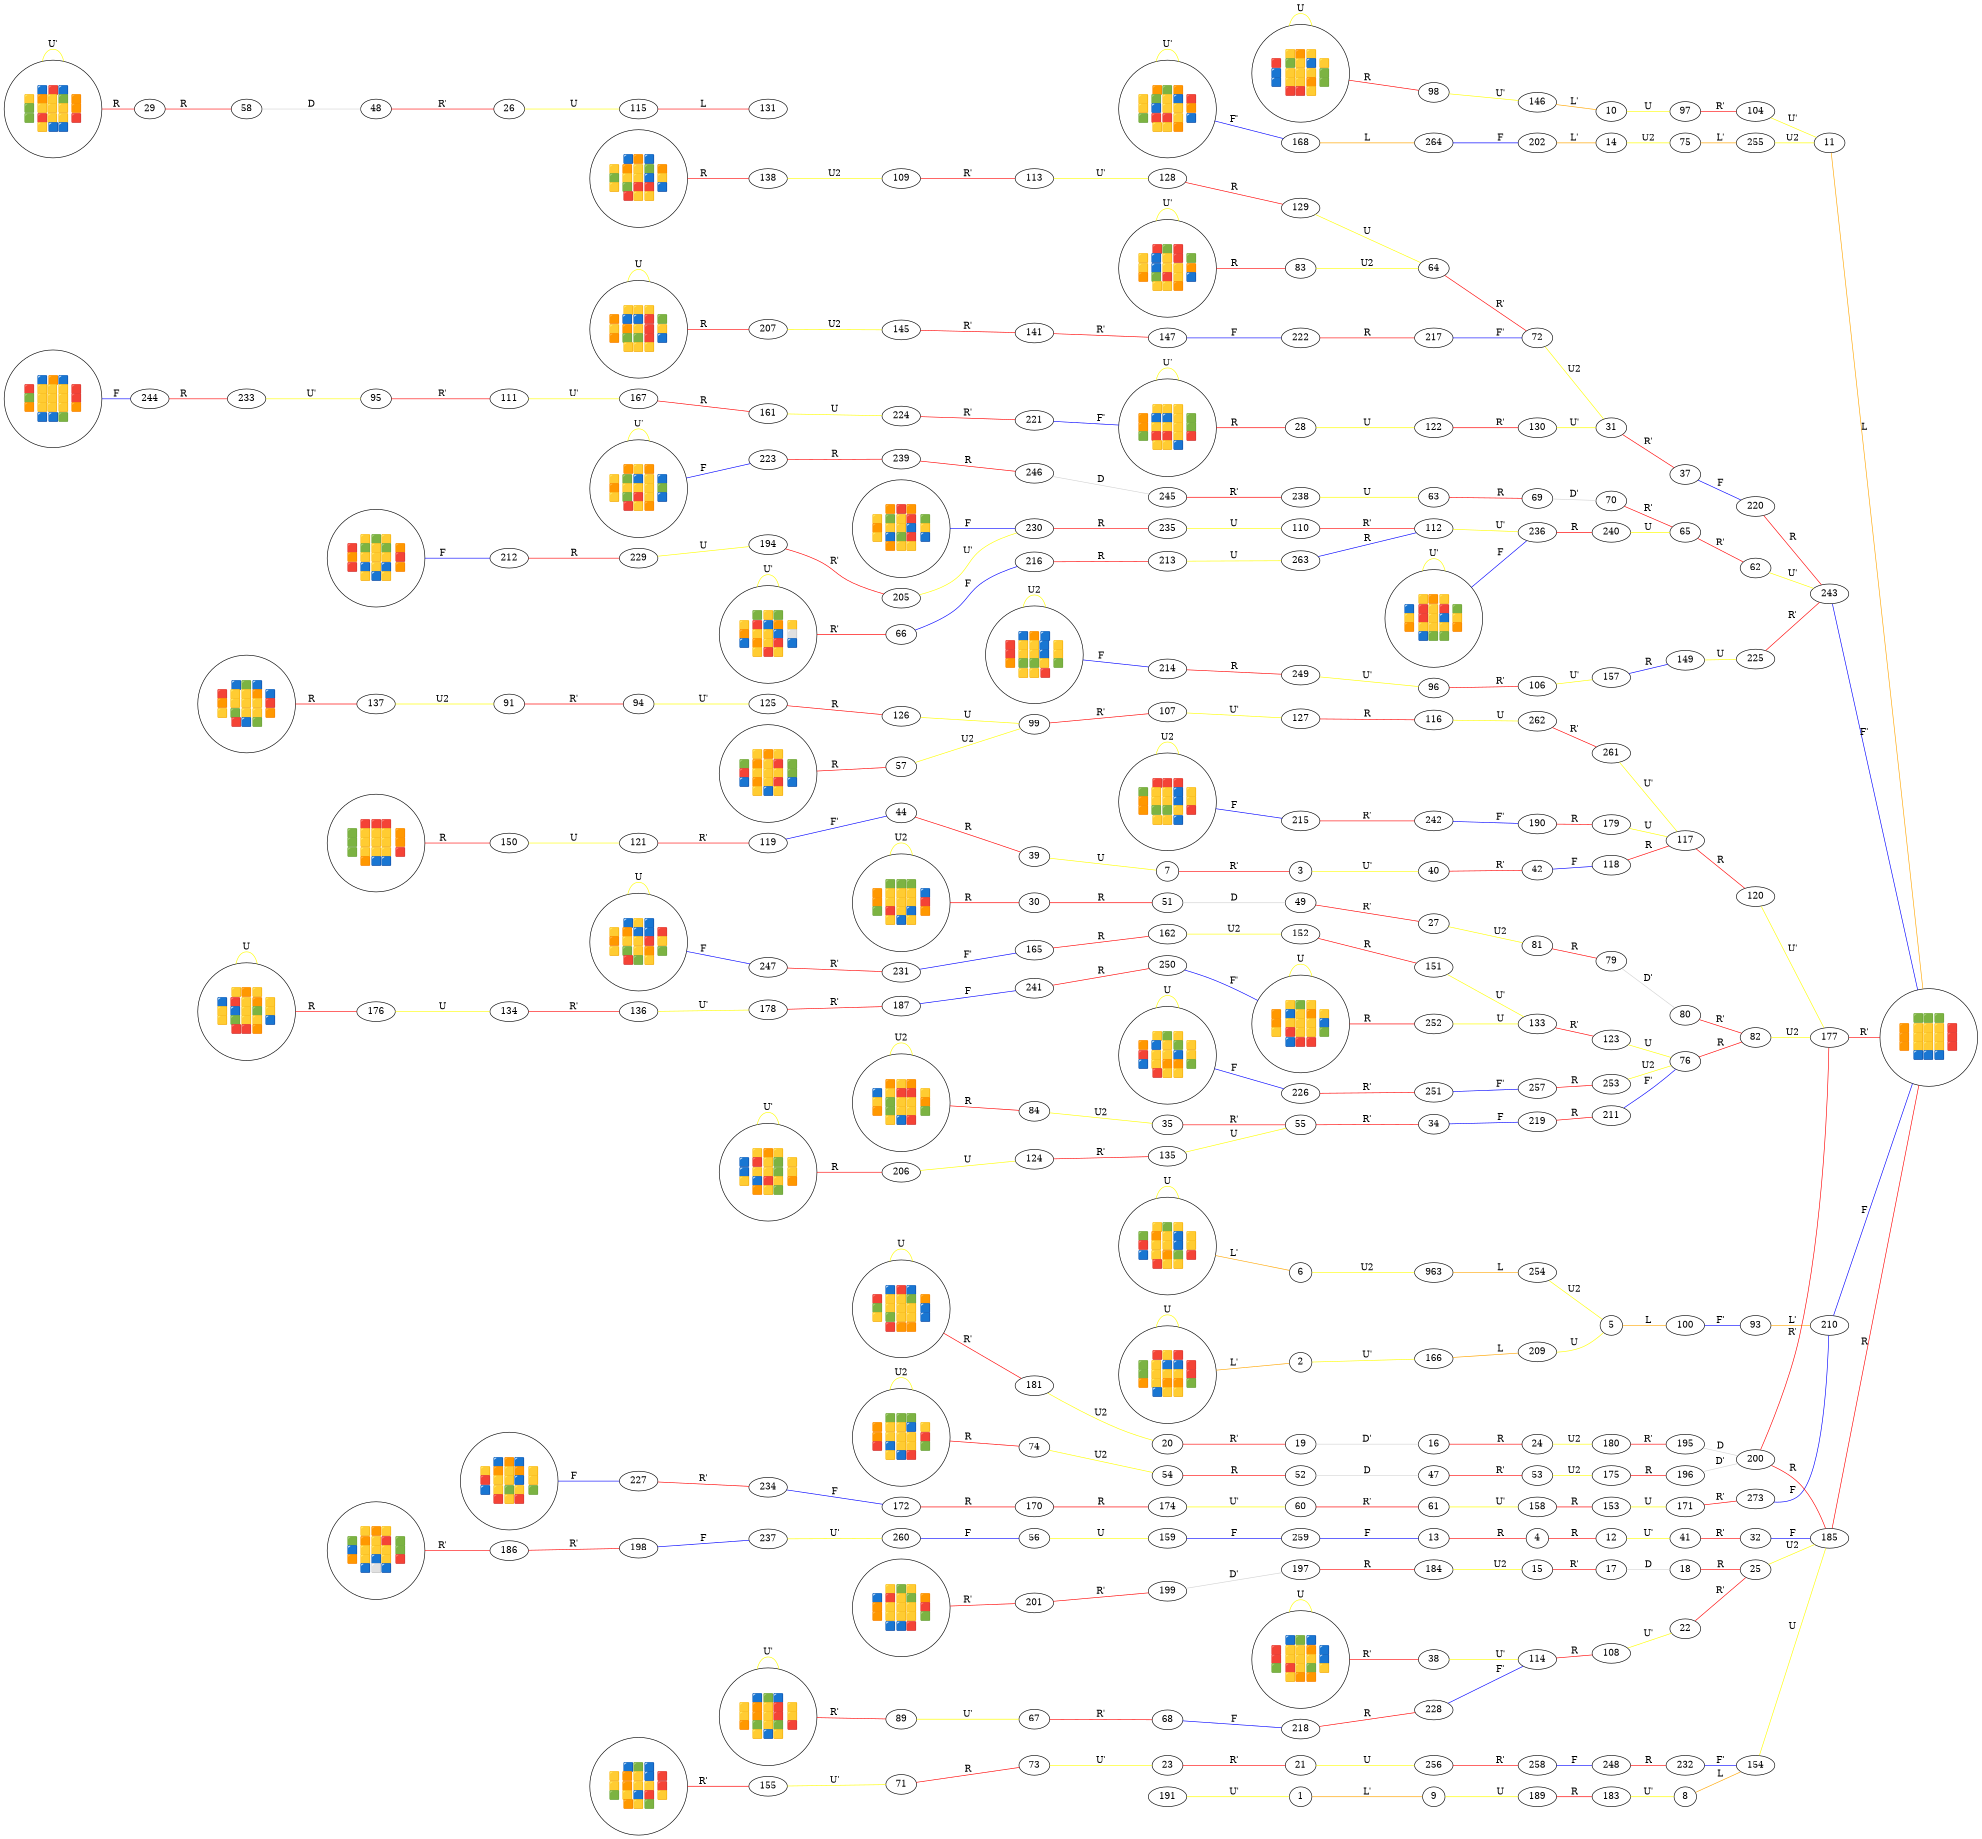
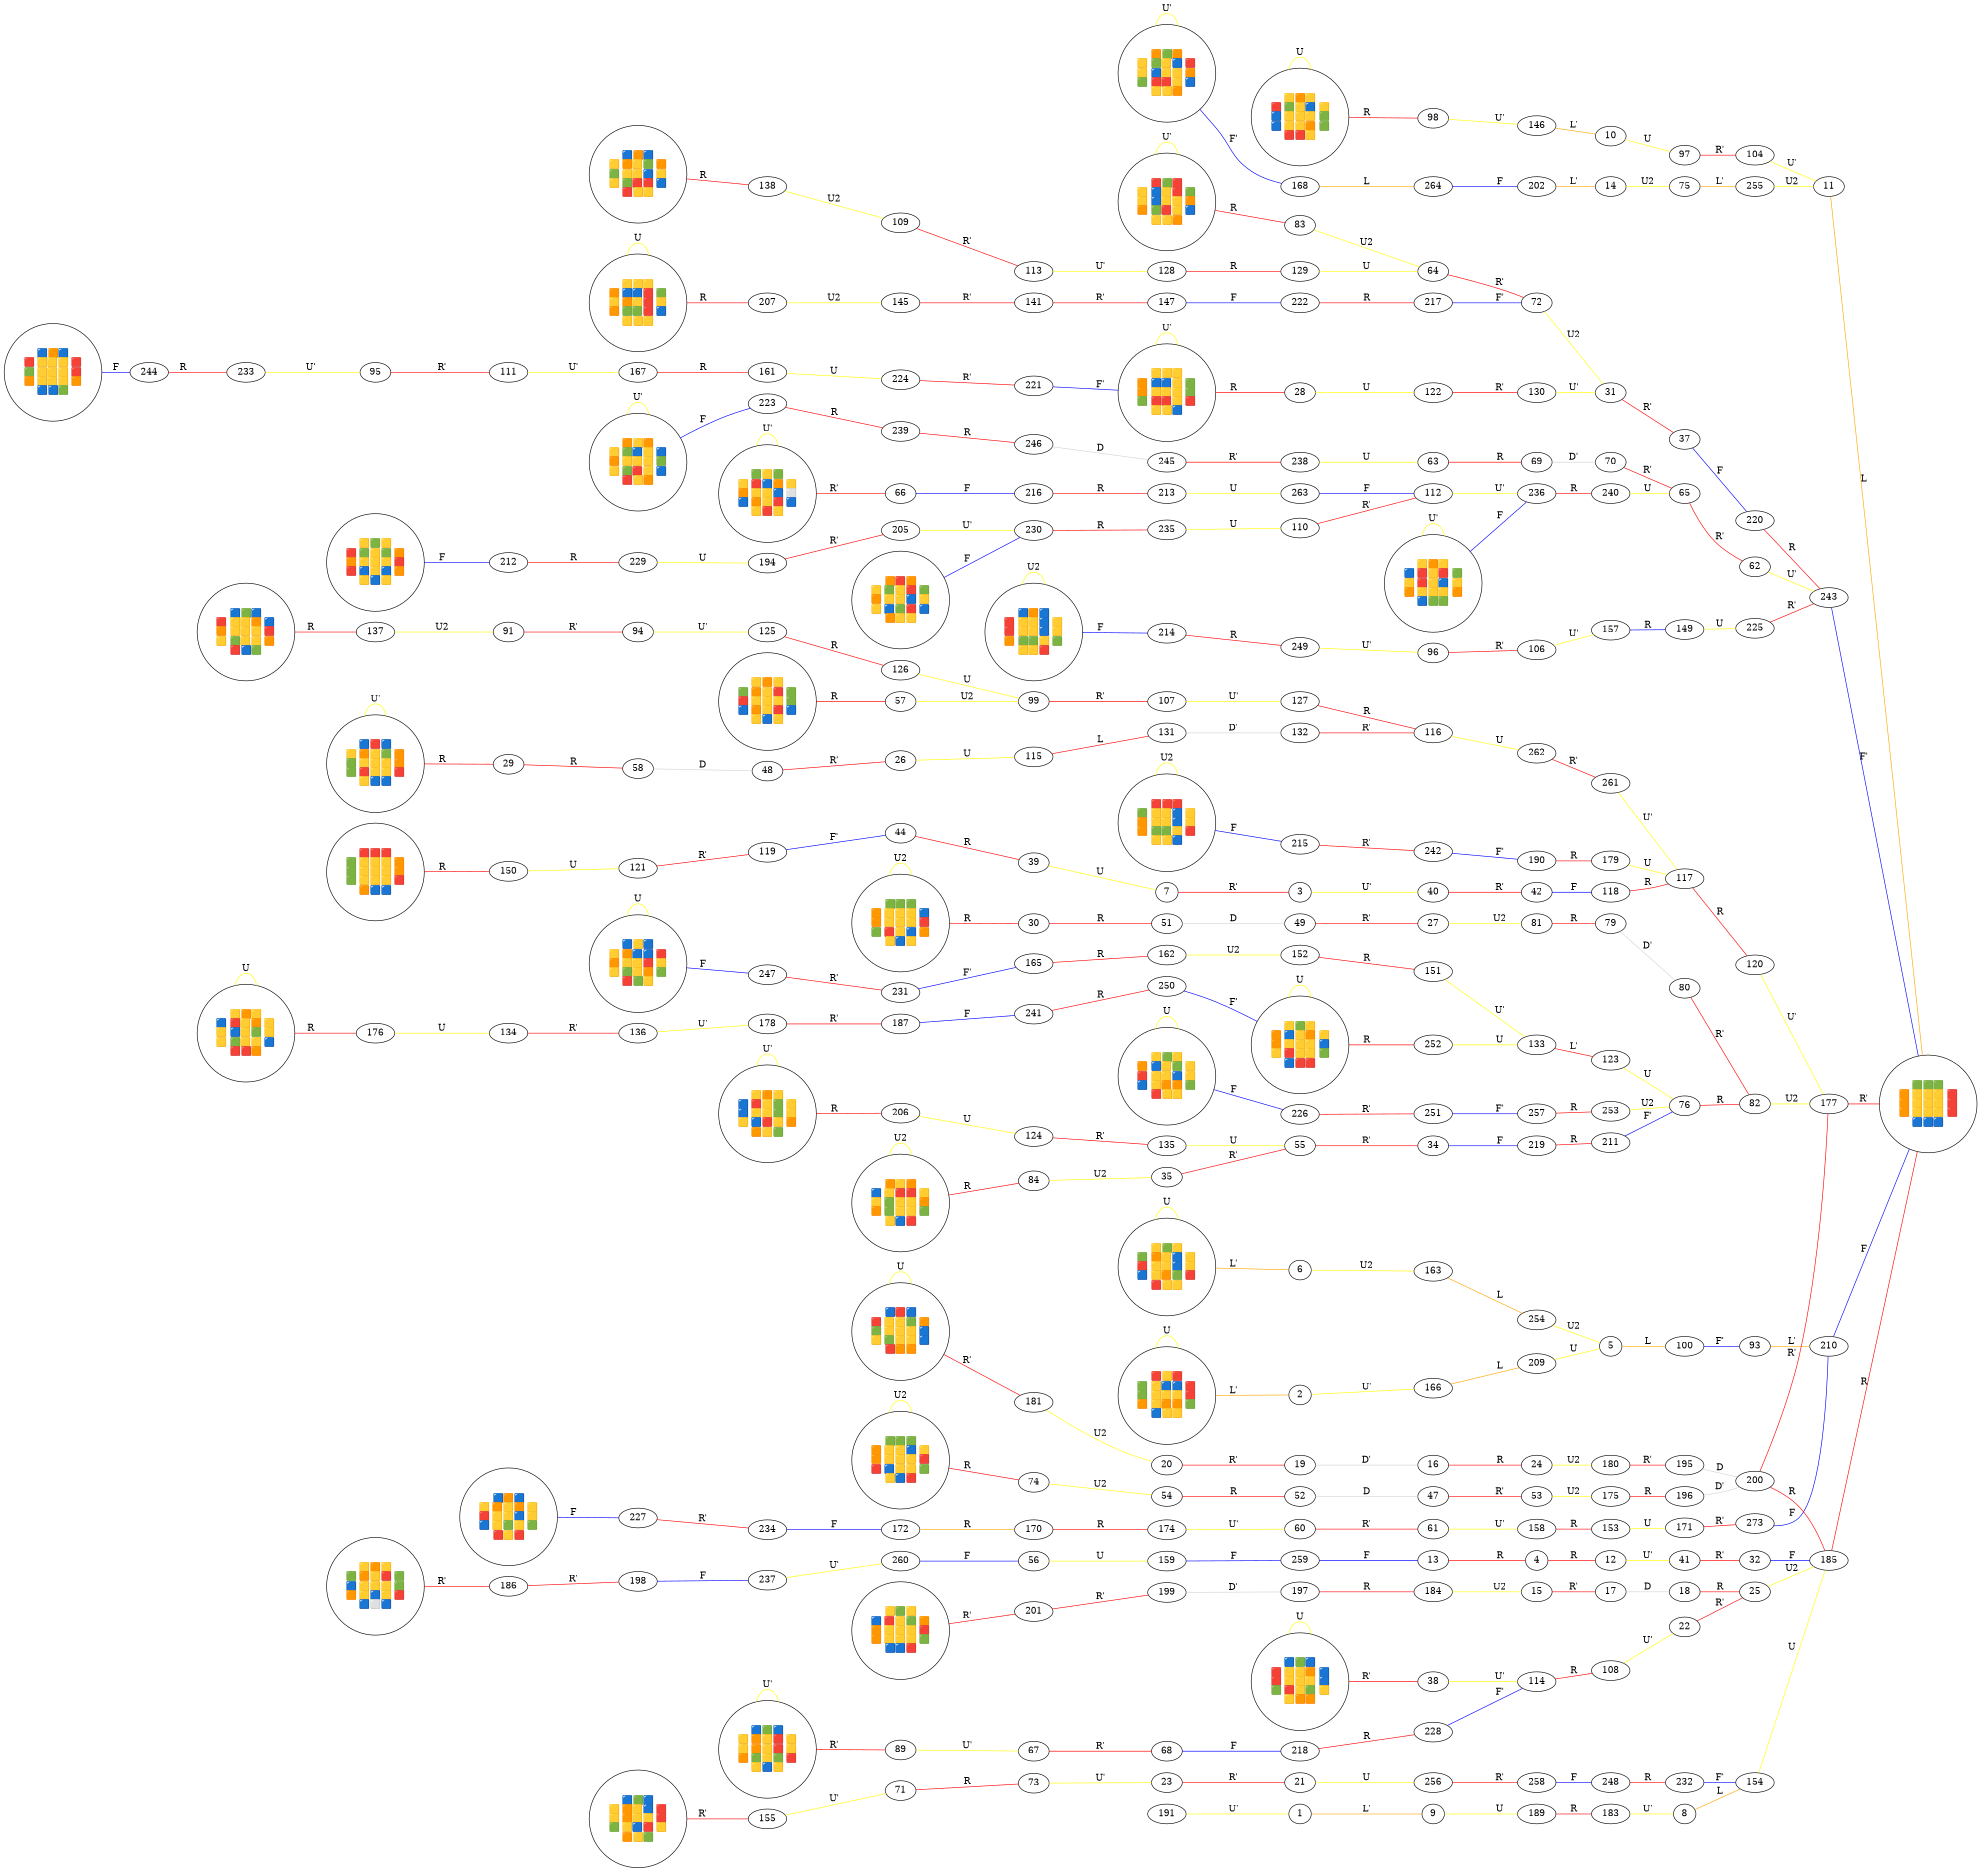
edge "112" -- "263": label "R" -> "F"
node "132": added
edge "133" -- "123": label "R'" -> "L'"
node "963": label "963" -> "163"
edge "172" -- "170": color #ff0000 -> #ffa500
